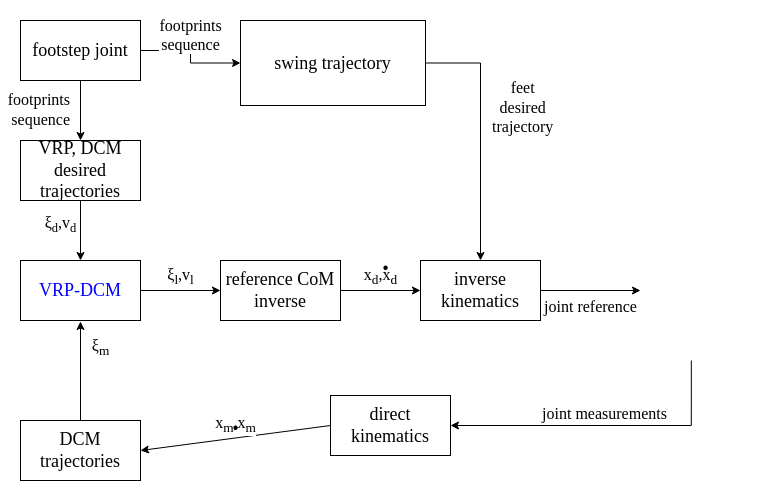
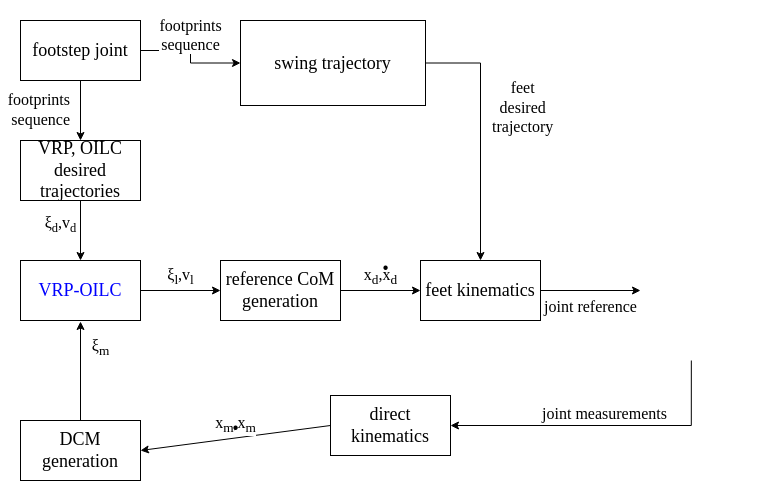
node "VRP, DCM desired trajectories": label "VRP, DCM desired trajectories" -> "VRP, OILC desired trajectories"
node "VRP-DCM": label "VRP-DCM" -> "VRP-OILC"
node "reference CoM inverse": label "reference CoM inverse" -> "reference CoM generation"
node "inverse kinematics": label "inverse kinematics" -> "feet kinematics"
node "DCM trajectories": label "DCM trajectories" -> "DCM generation"
